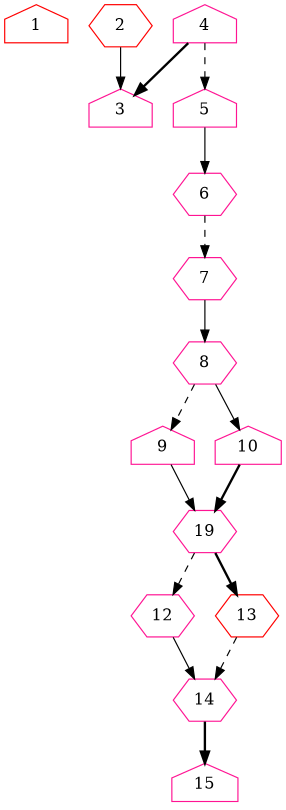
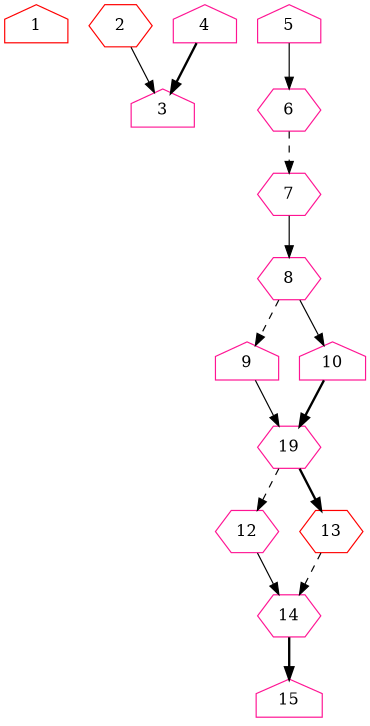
edge "4" -> "5": removed
